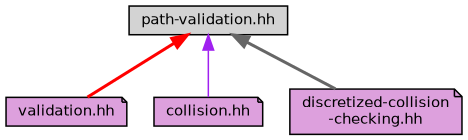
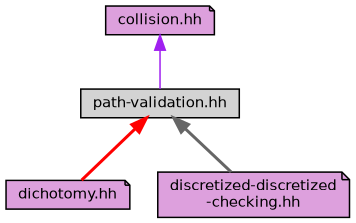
edge "collision.hh" -> "path-validation.hh": reversed
node "validation.hh": label "validation.hh" -> "dichotomy.hh"
node "discretized-collision -checking.hh": label "discretized-collision -checking.hh" -> "discretized-discretized -checking.hh"
